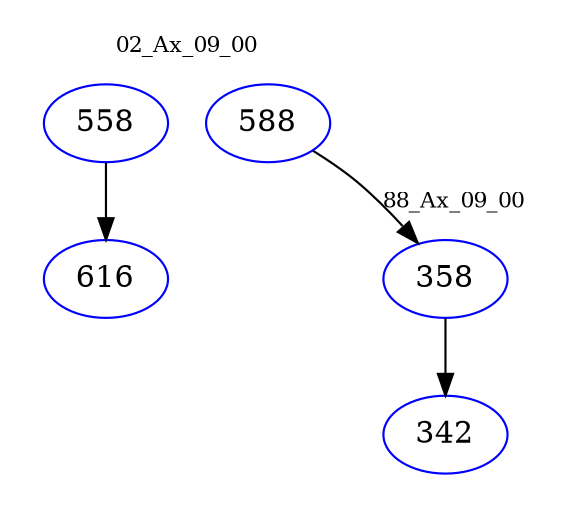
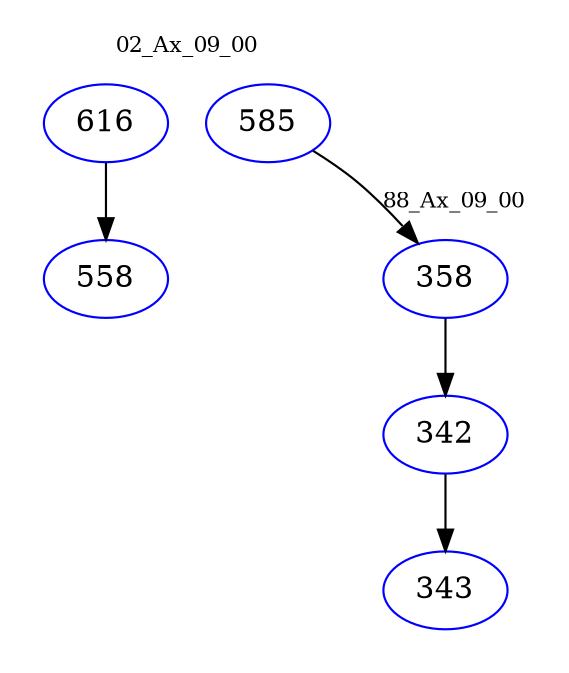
node "588": label "588" -> "585"
edge "558" -> "616": reversed
node "343": added
